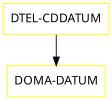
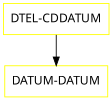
node "DOMA-DATUM": label "DOMA-DATUM" -> "DATUM-DATUM"
